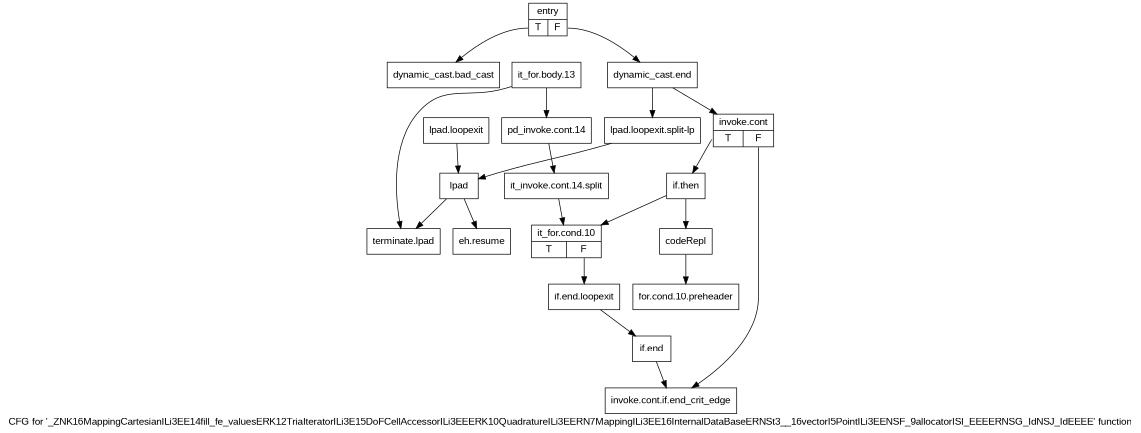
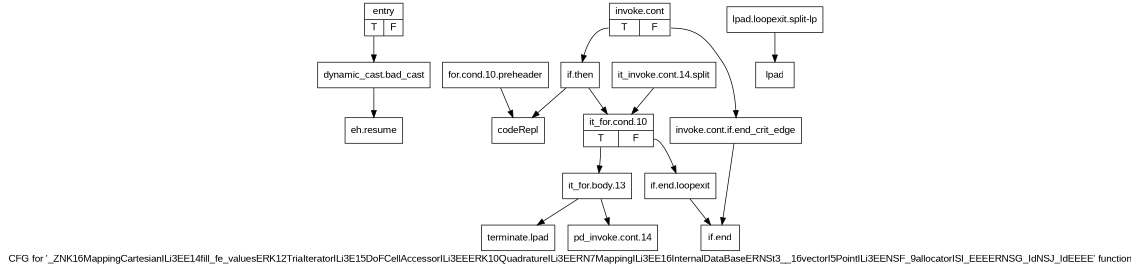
node "dynamic_cast.end": removed
node "lpad.loopexit": removed
edge "pd_invoke.cont.14" -> "it_invoke.cont.14.split": removed
edge "it_for.cond.10" -> "it_for.body.13": added
edge "lpad" -> "eh.resume": now "dynamic_cast.bad_cast" -> "eh.resume"
edge "lpad" -> "terminate.lpad": removed
edge "codeRepl" -> "for.cond.10.preheader": reversed
edge "if.end" -> "invoke.cont.if.end_crit_edge": reversed
